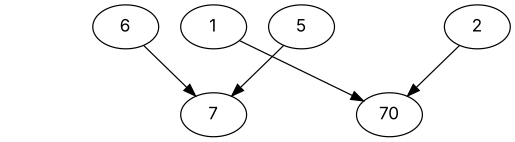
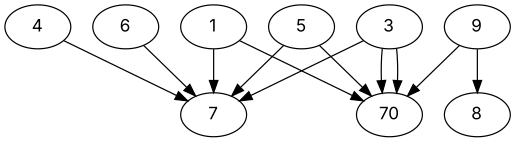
node "4": added
node "3": added
node "2": label "2" -> "9"
edge "1" -> "7": added
edge "5" -> "70": added
node "8": added
